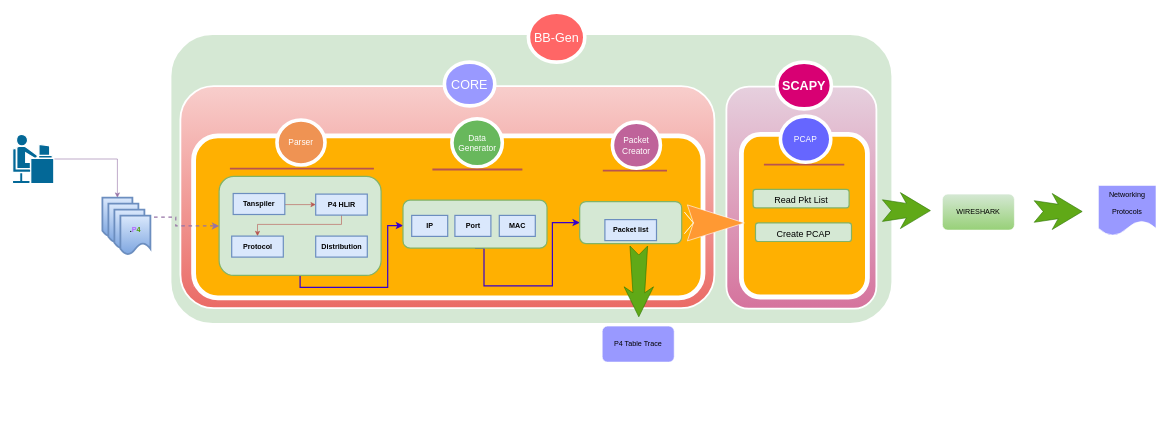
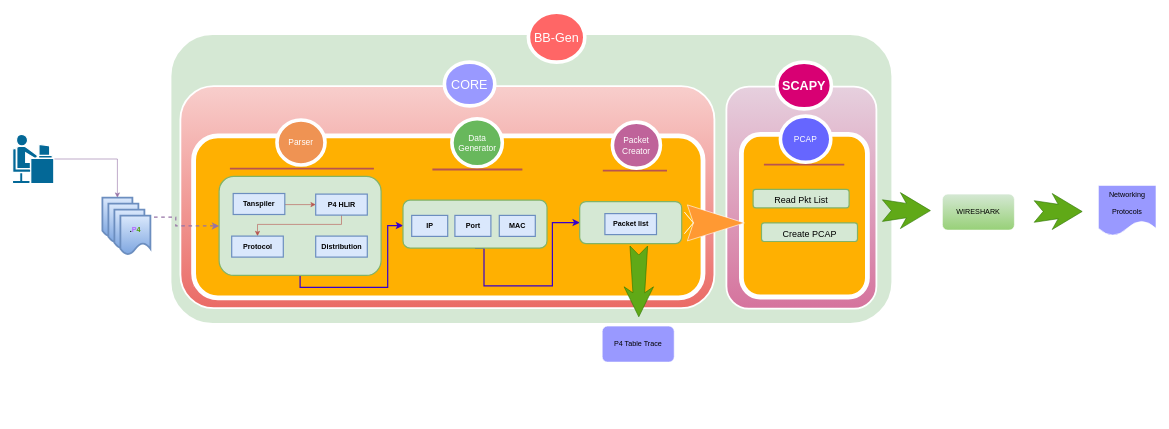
node "Packet list": moved (631, 230) -> (631, 224)
node "Create PCAP": moved (803, 232) -> (809, 232)
